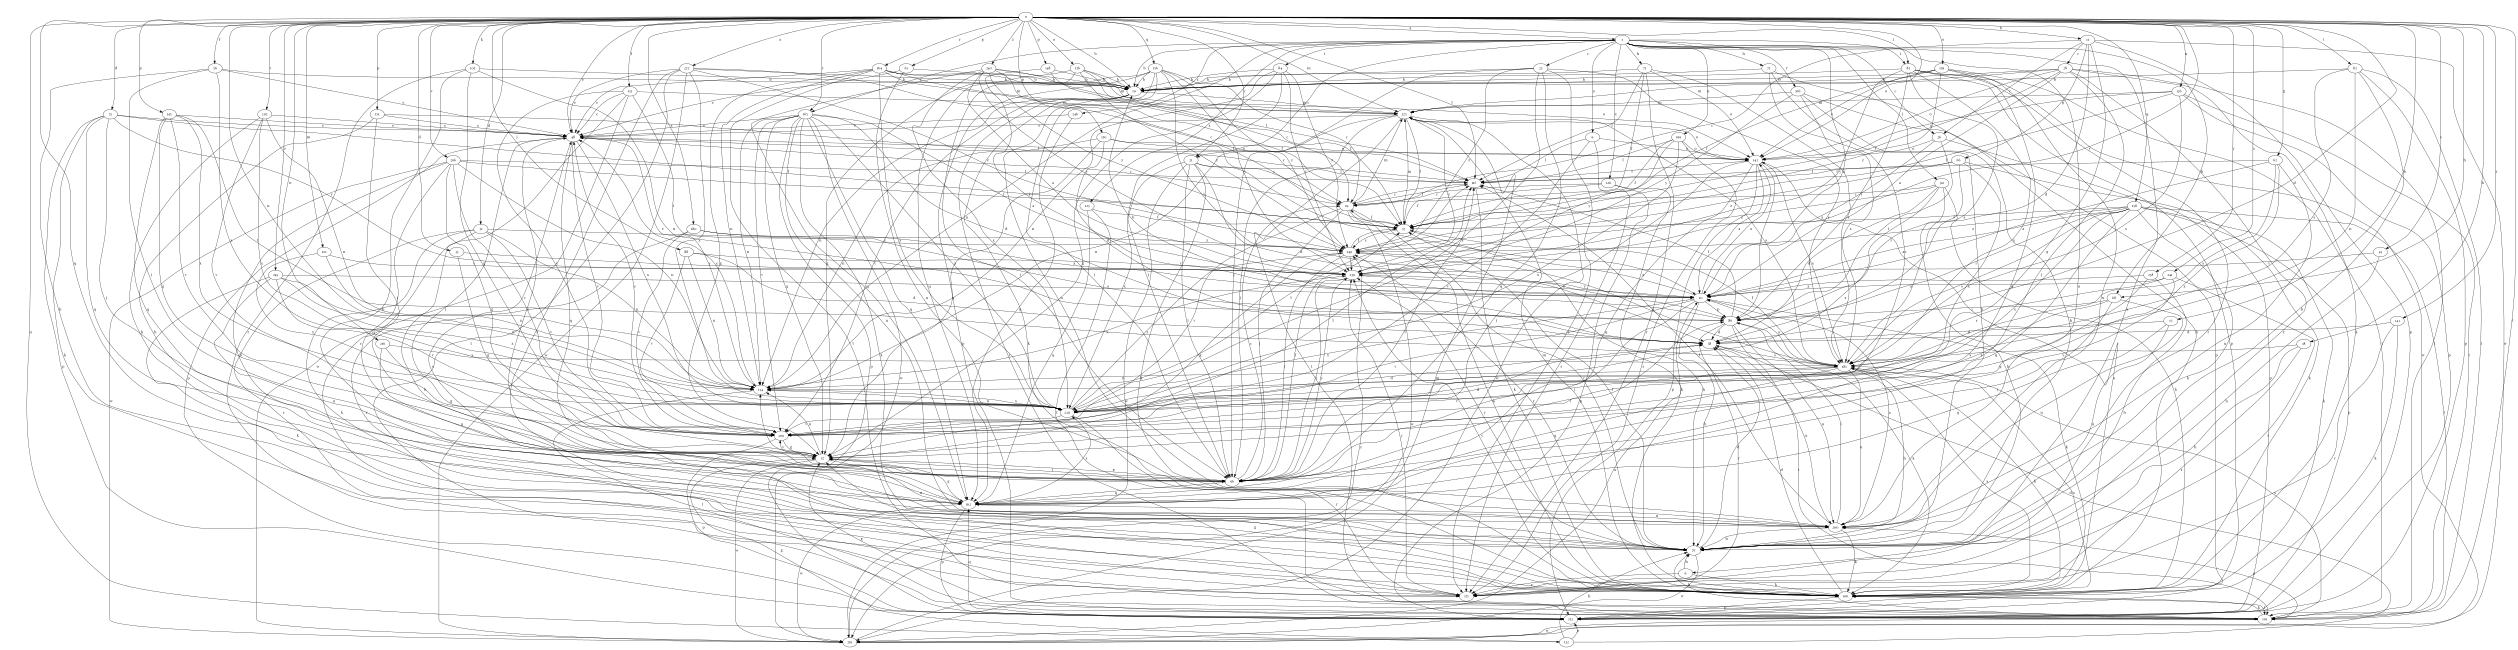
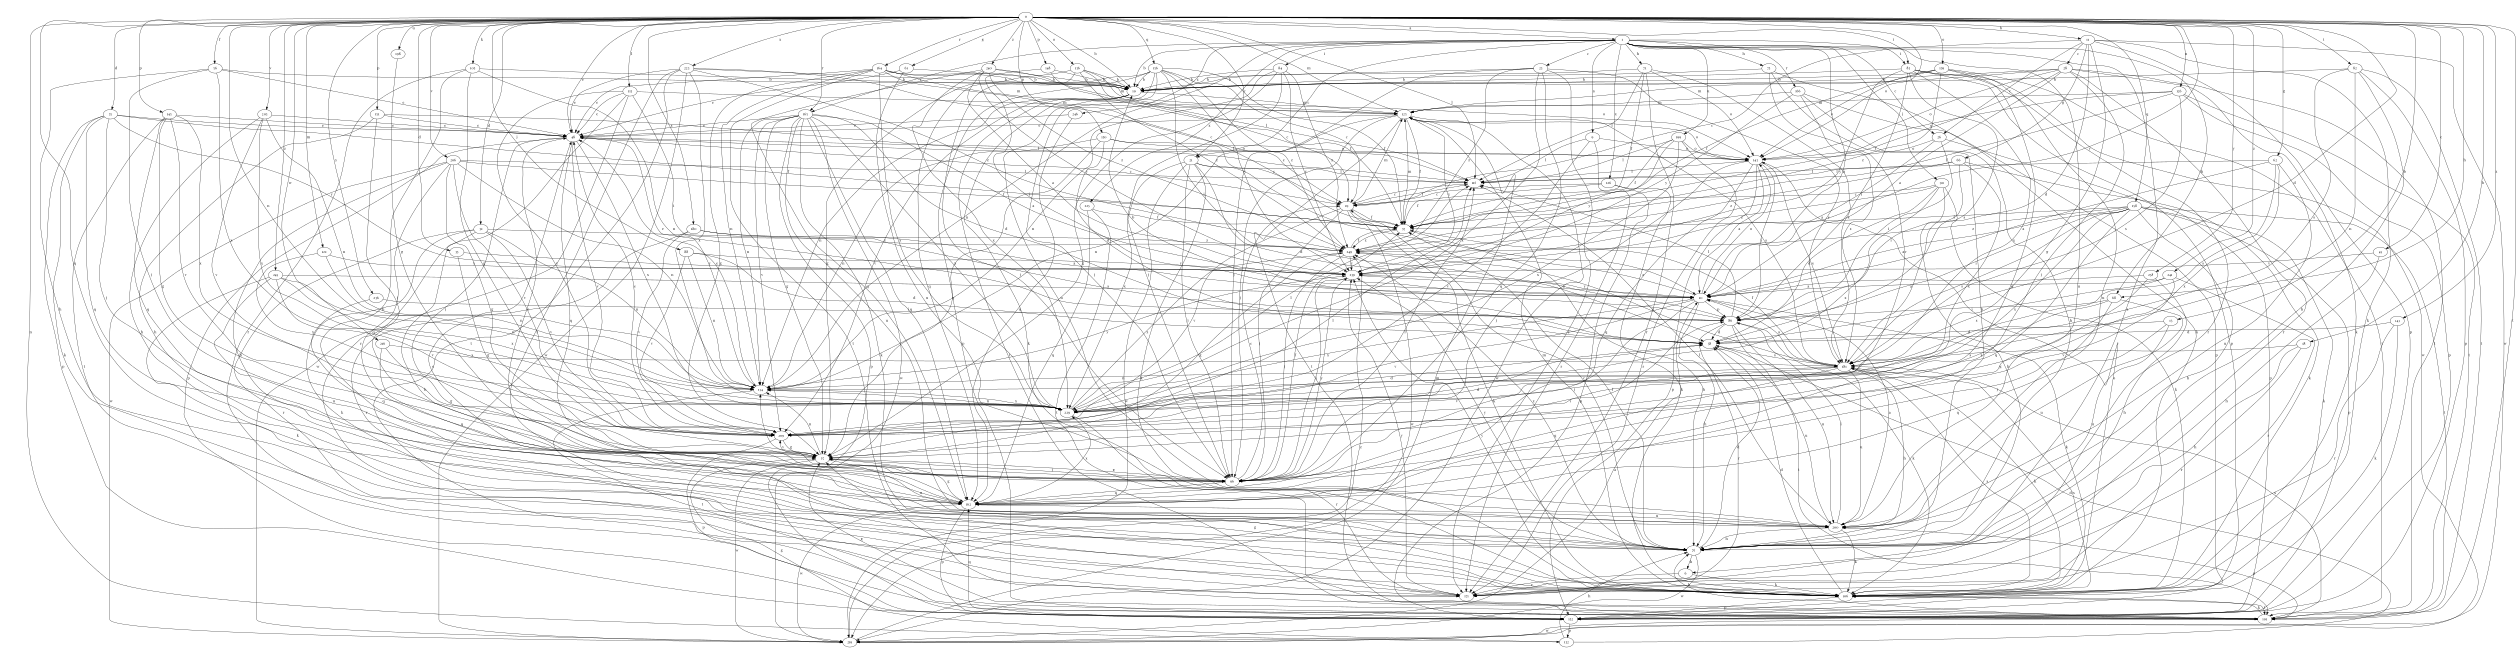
node "198": added
edge "240" -> "57": now "156" -> "57"
node "236": added
edge "145" -> "181": now "145" -> "191"
edge "229" -> "209": removed, label "v"
edge "116" -> "106": now "11" -> "106"
edge "6" -> "76": reversed
edge "132" -> "152": reversed
